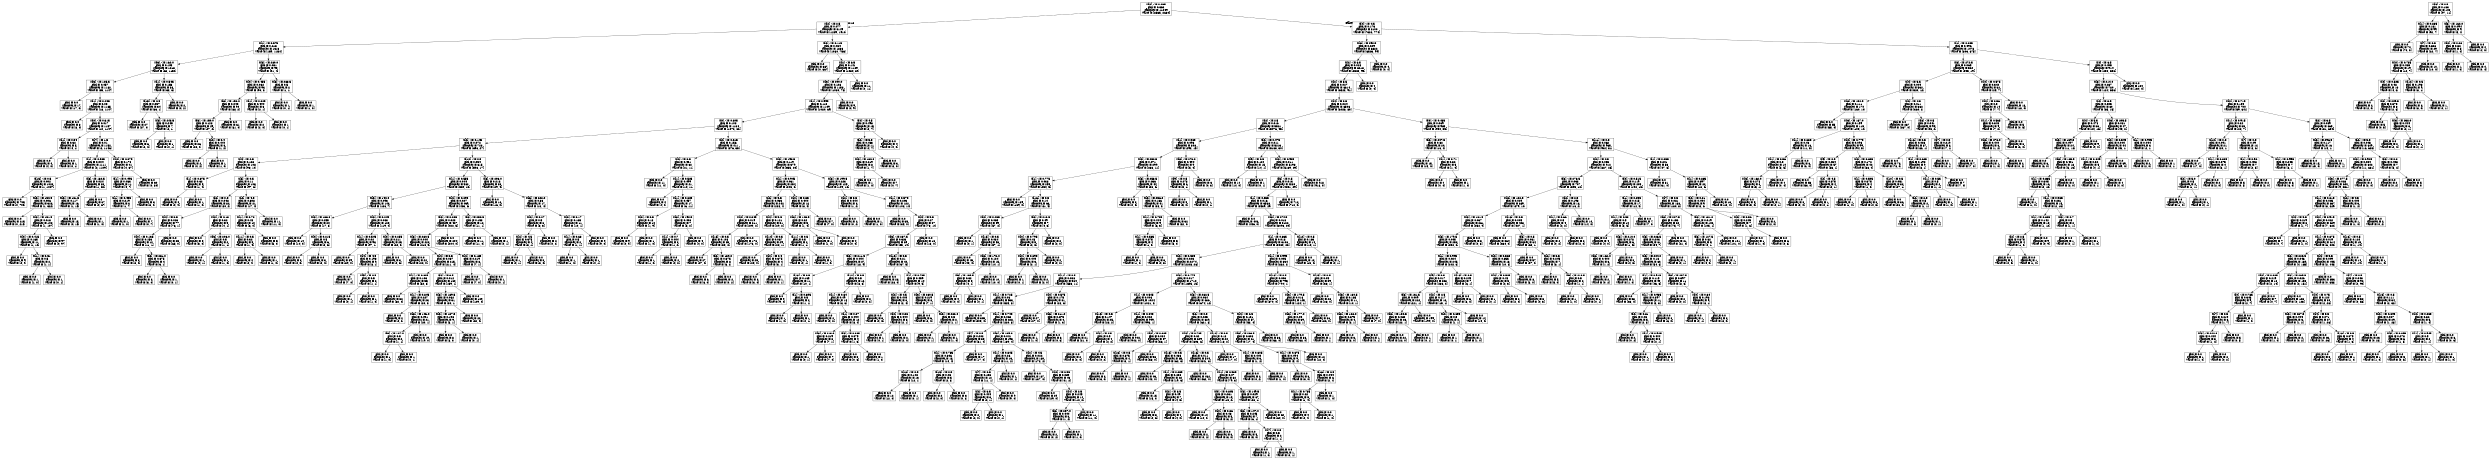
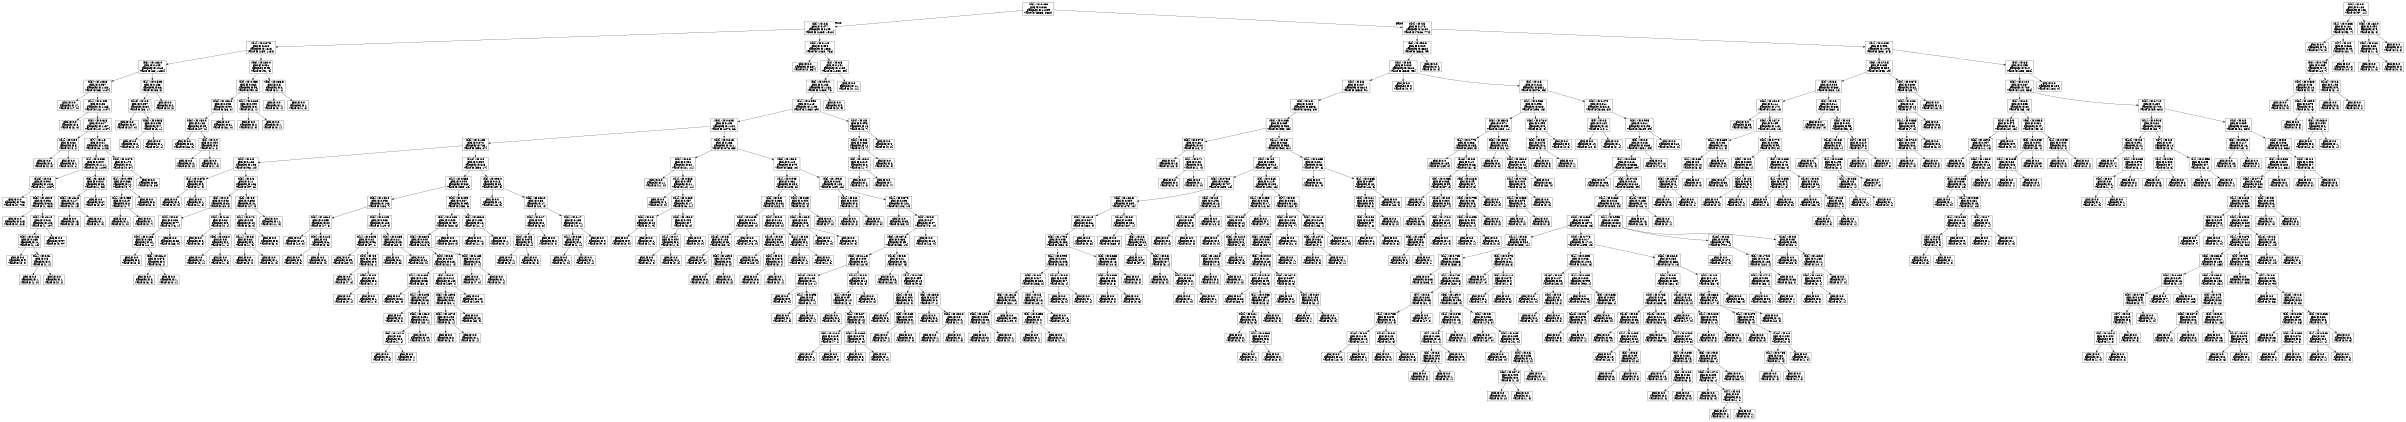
edge "X[4] <= 3.5 gini = 0.024 samples = 6506 value = [6426, 80]" -> "X[2] <= 2.5 gini = 0.016 samples = 5521 value = [5476, 45]": now "X[2] <= 6.5 gini = 0.028 samples = 6618 value = [6523, 95]" -> "X[2] <= 2.5 gini = 0.016 samples = 5521 value = [5476, 45]"
edge "X[3] <= 265.5 gini = 0.026 samples = 153 value = [2, 151]" -> "gini = 0.0 samples = 123 value = [0, 123]": now "X[0] <= 0.805 gini = 0.219 samples = 16 value = [2, 14]" -> "gini = 0.0 samples = 123 value = [0, 123]"
